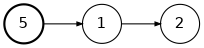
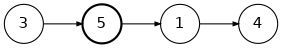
node "3": added
node "2": label "2" -> "4"
